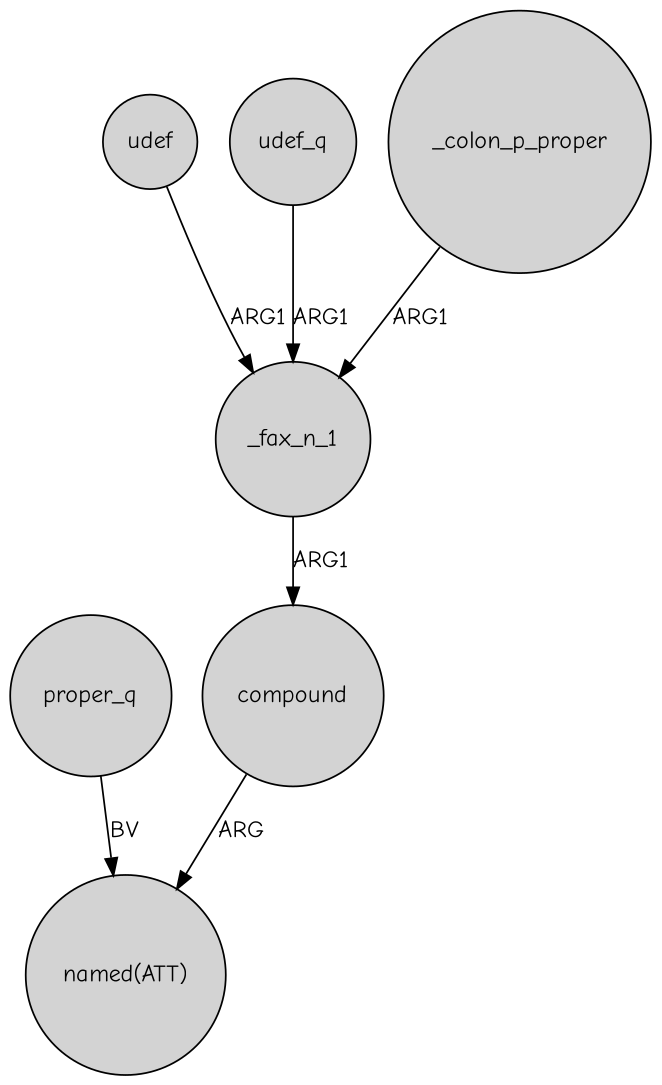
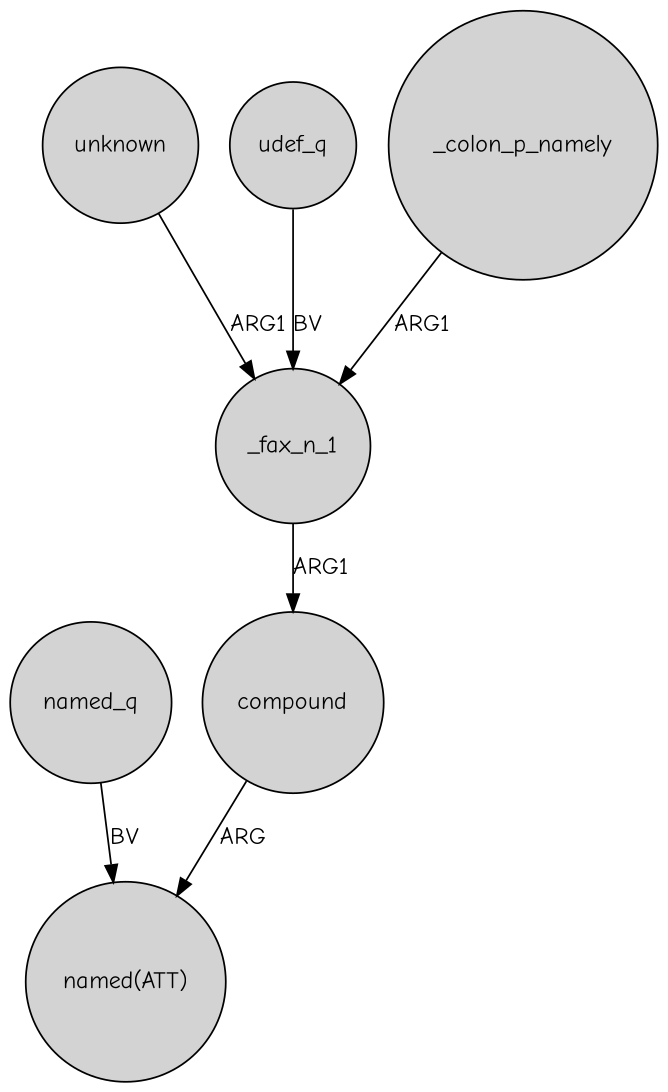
node "udef": label "udef" -> "unknown"
node "_colon_p_proper": label "_colon_p_proper" -> "_colon_p_namely"
edge "udef_q" -> "_fax_n_1": label "ARG1" -> "BV"
node "proper_q": label "proper_q" -> "named_q"
